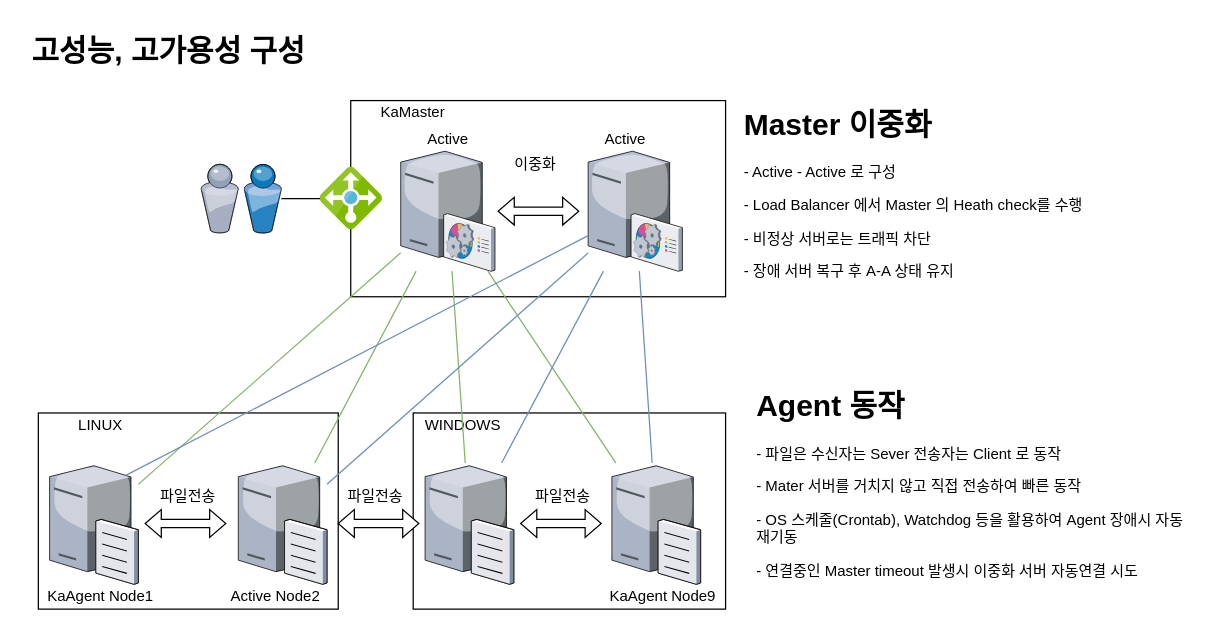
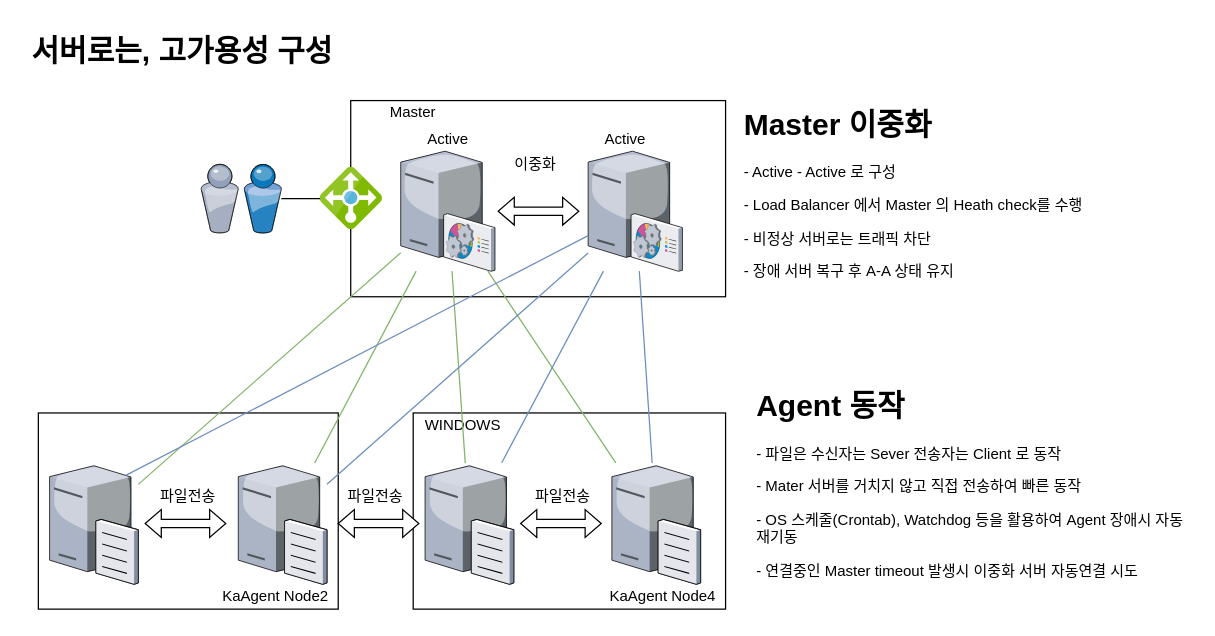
node "고성능, 고가용성 구성": label "고성능, 고가용성 구성" -> "서버로는, 고가용성 구성"
node "KaMaster": label "KaMaster" -> "Master"
node "LINUX": removed
node "KaAgent Node1": removed
node "Active Node2": label "Active Node2" -> "KaAgent Node2"
node "KaAgent Node9": label "KaAgent Node9" -> "KaAgent Node4"
